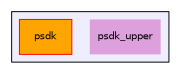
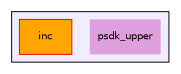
node "psdk": label "psdk" -> "inc"
